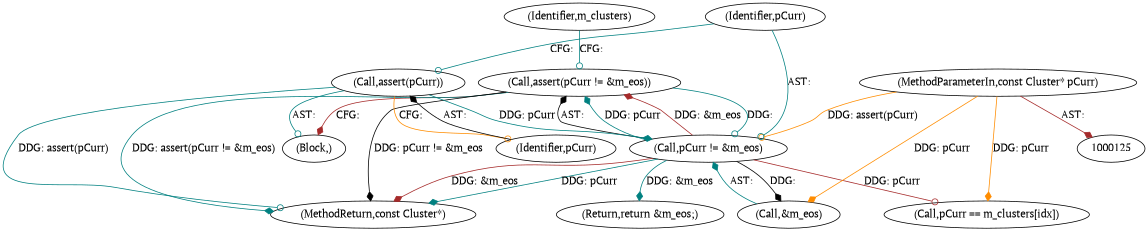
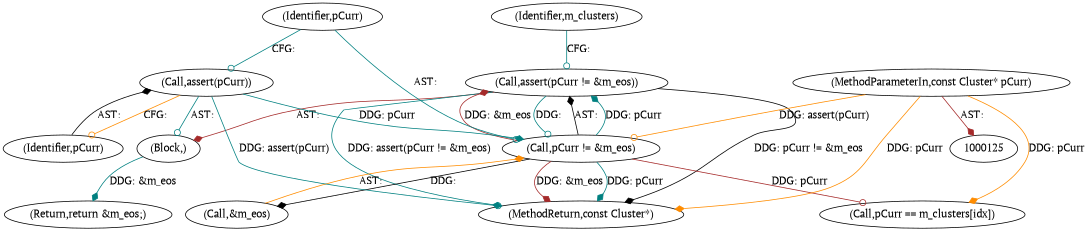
edge "(Call,assert(pCurr != &m_eos))" -> "(Block,)": label "CFG: " -> "AST: "
edge "(MethodParameterIn,const Cluster* pCurr)" -> "(Call,&m_eos)": now "(MethodParameterIn,const Cluster* pCurr)" -> "(MethodReturn,const Cluster*)"
edge "(Call,pCurr != &m_eos)" -> "(Return,return &m_eos;)": now "(Block,)" -> "(Return,return &m_eos;)"
edge "(Call,&m_eos)" -> "(Call,pCurr != &m_eos)": color teal -> darkorange
